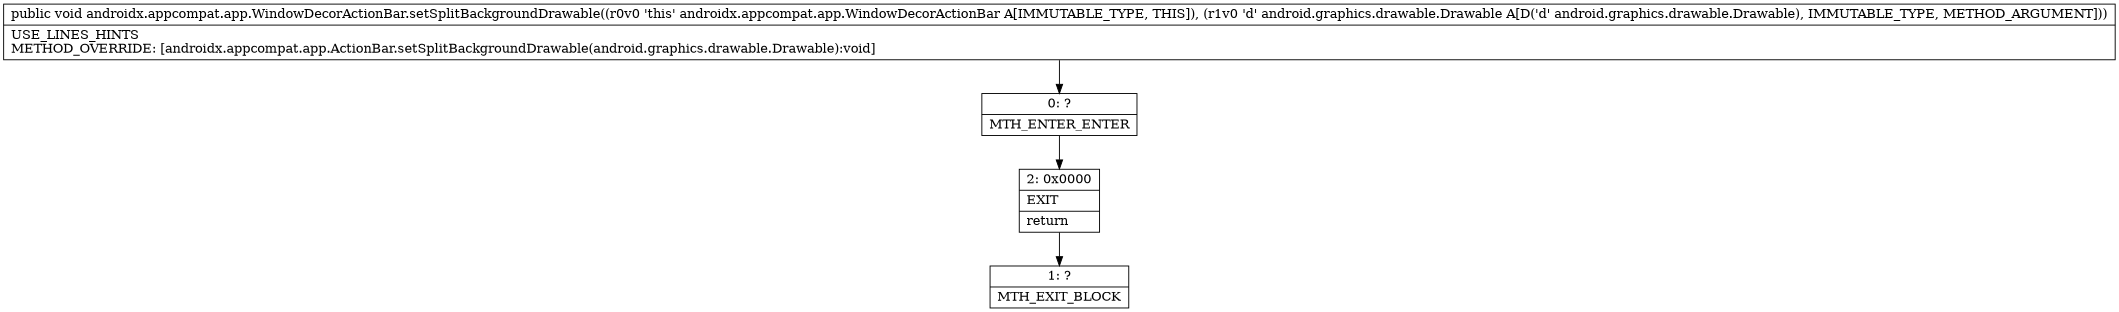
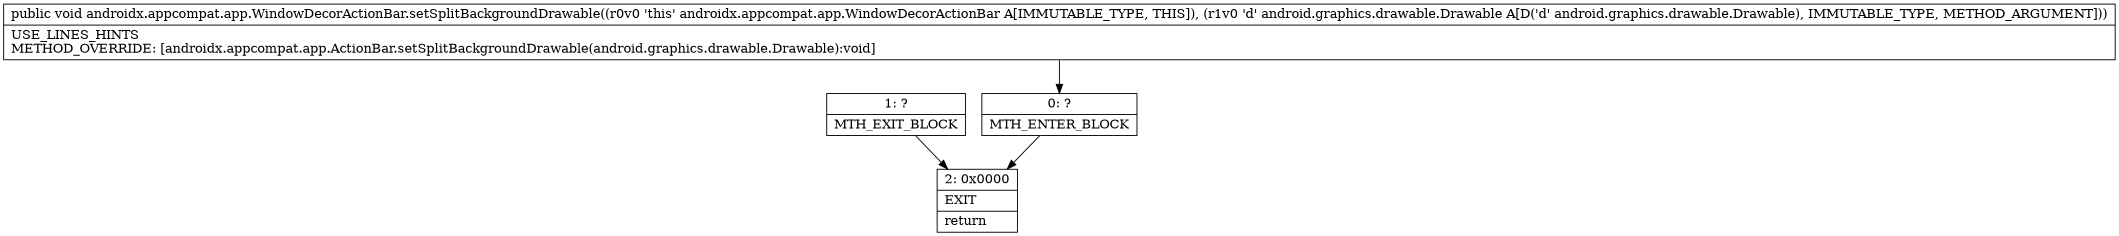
node "0: ?": text "MTH_ENTER_ENTER" -> "MTH_ENTER_BLOCK"
edge "2: 0x0000" -> "1: ?": reversed
